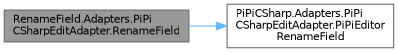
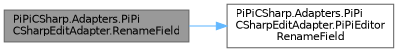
node "RenameField.Adapters.PiPi CSharpEditAdapter.RenameField": label "RenameField.Adapters.PiPi CSharpEditAdapter.RenameField" -> "PiPiCSharp.Adapters.PiPi CSharpEditAdapter.RenameField"
